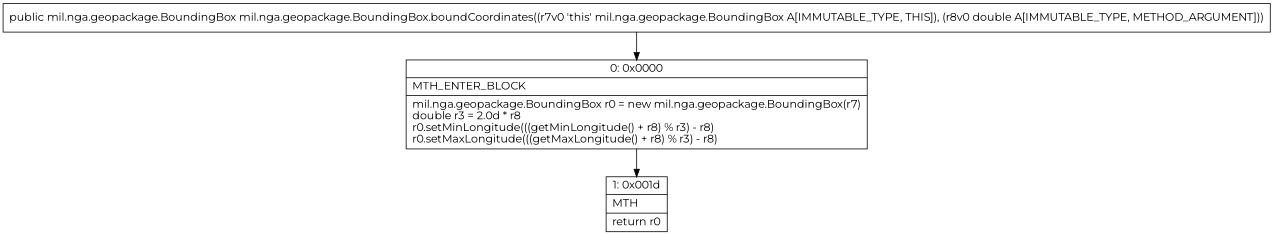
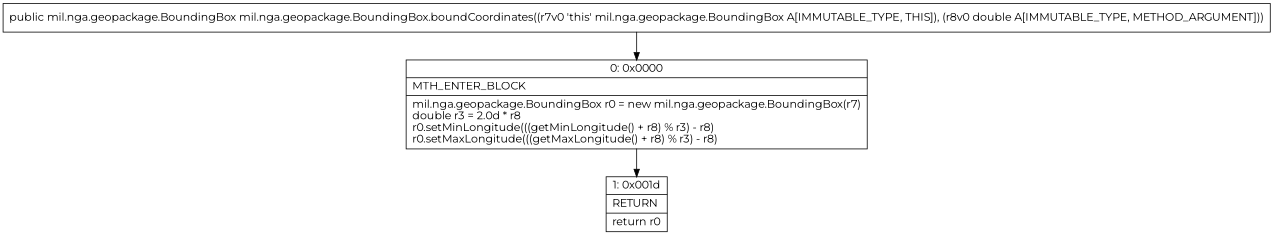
node "1: 0x001d": text "MTH" -> "RETURN"
